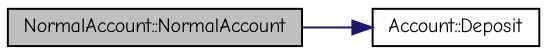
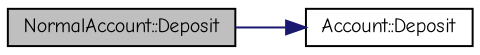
node "NormalAccount::NormalAccount": label "NormalAccount::NormalAccount" -> "NormalAccount::Deposit"
